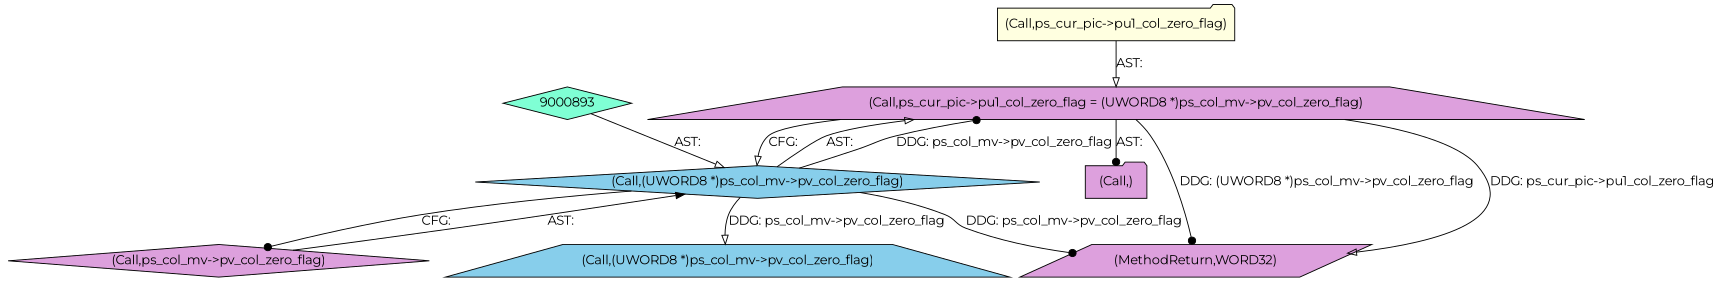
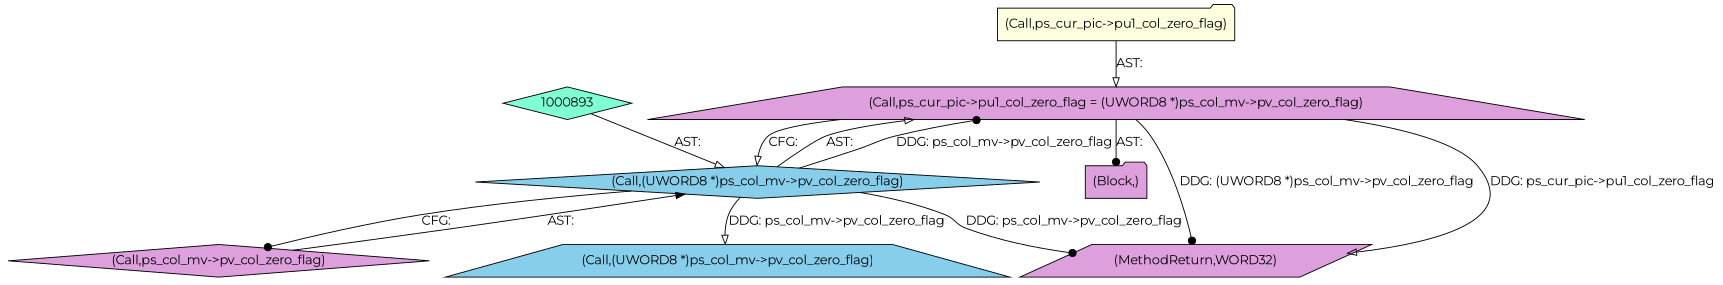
node "9000893": label "9000893" -> "1000893"
node "(Call,)": label "(Call,)" -> "(Block,)"
